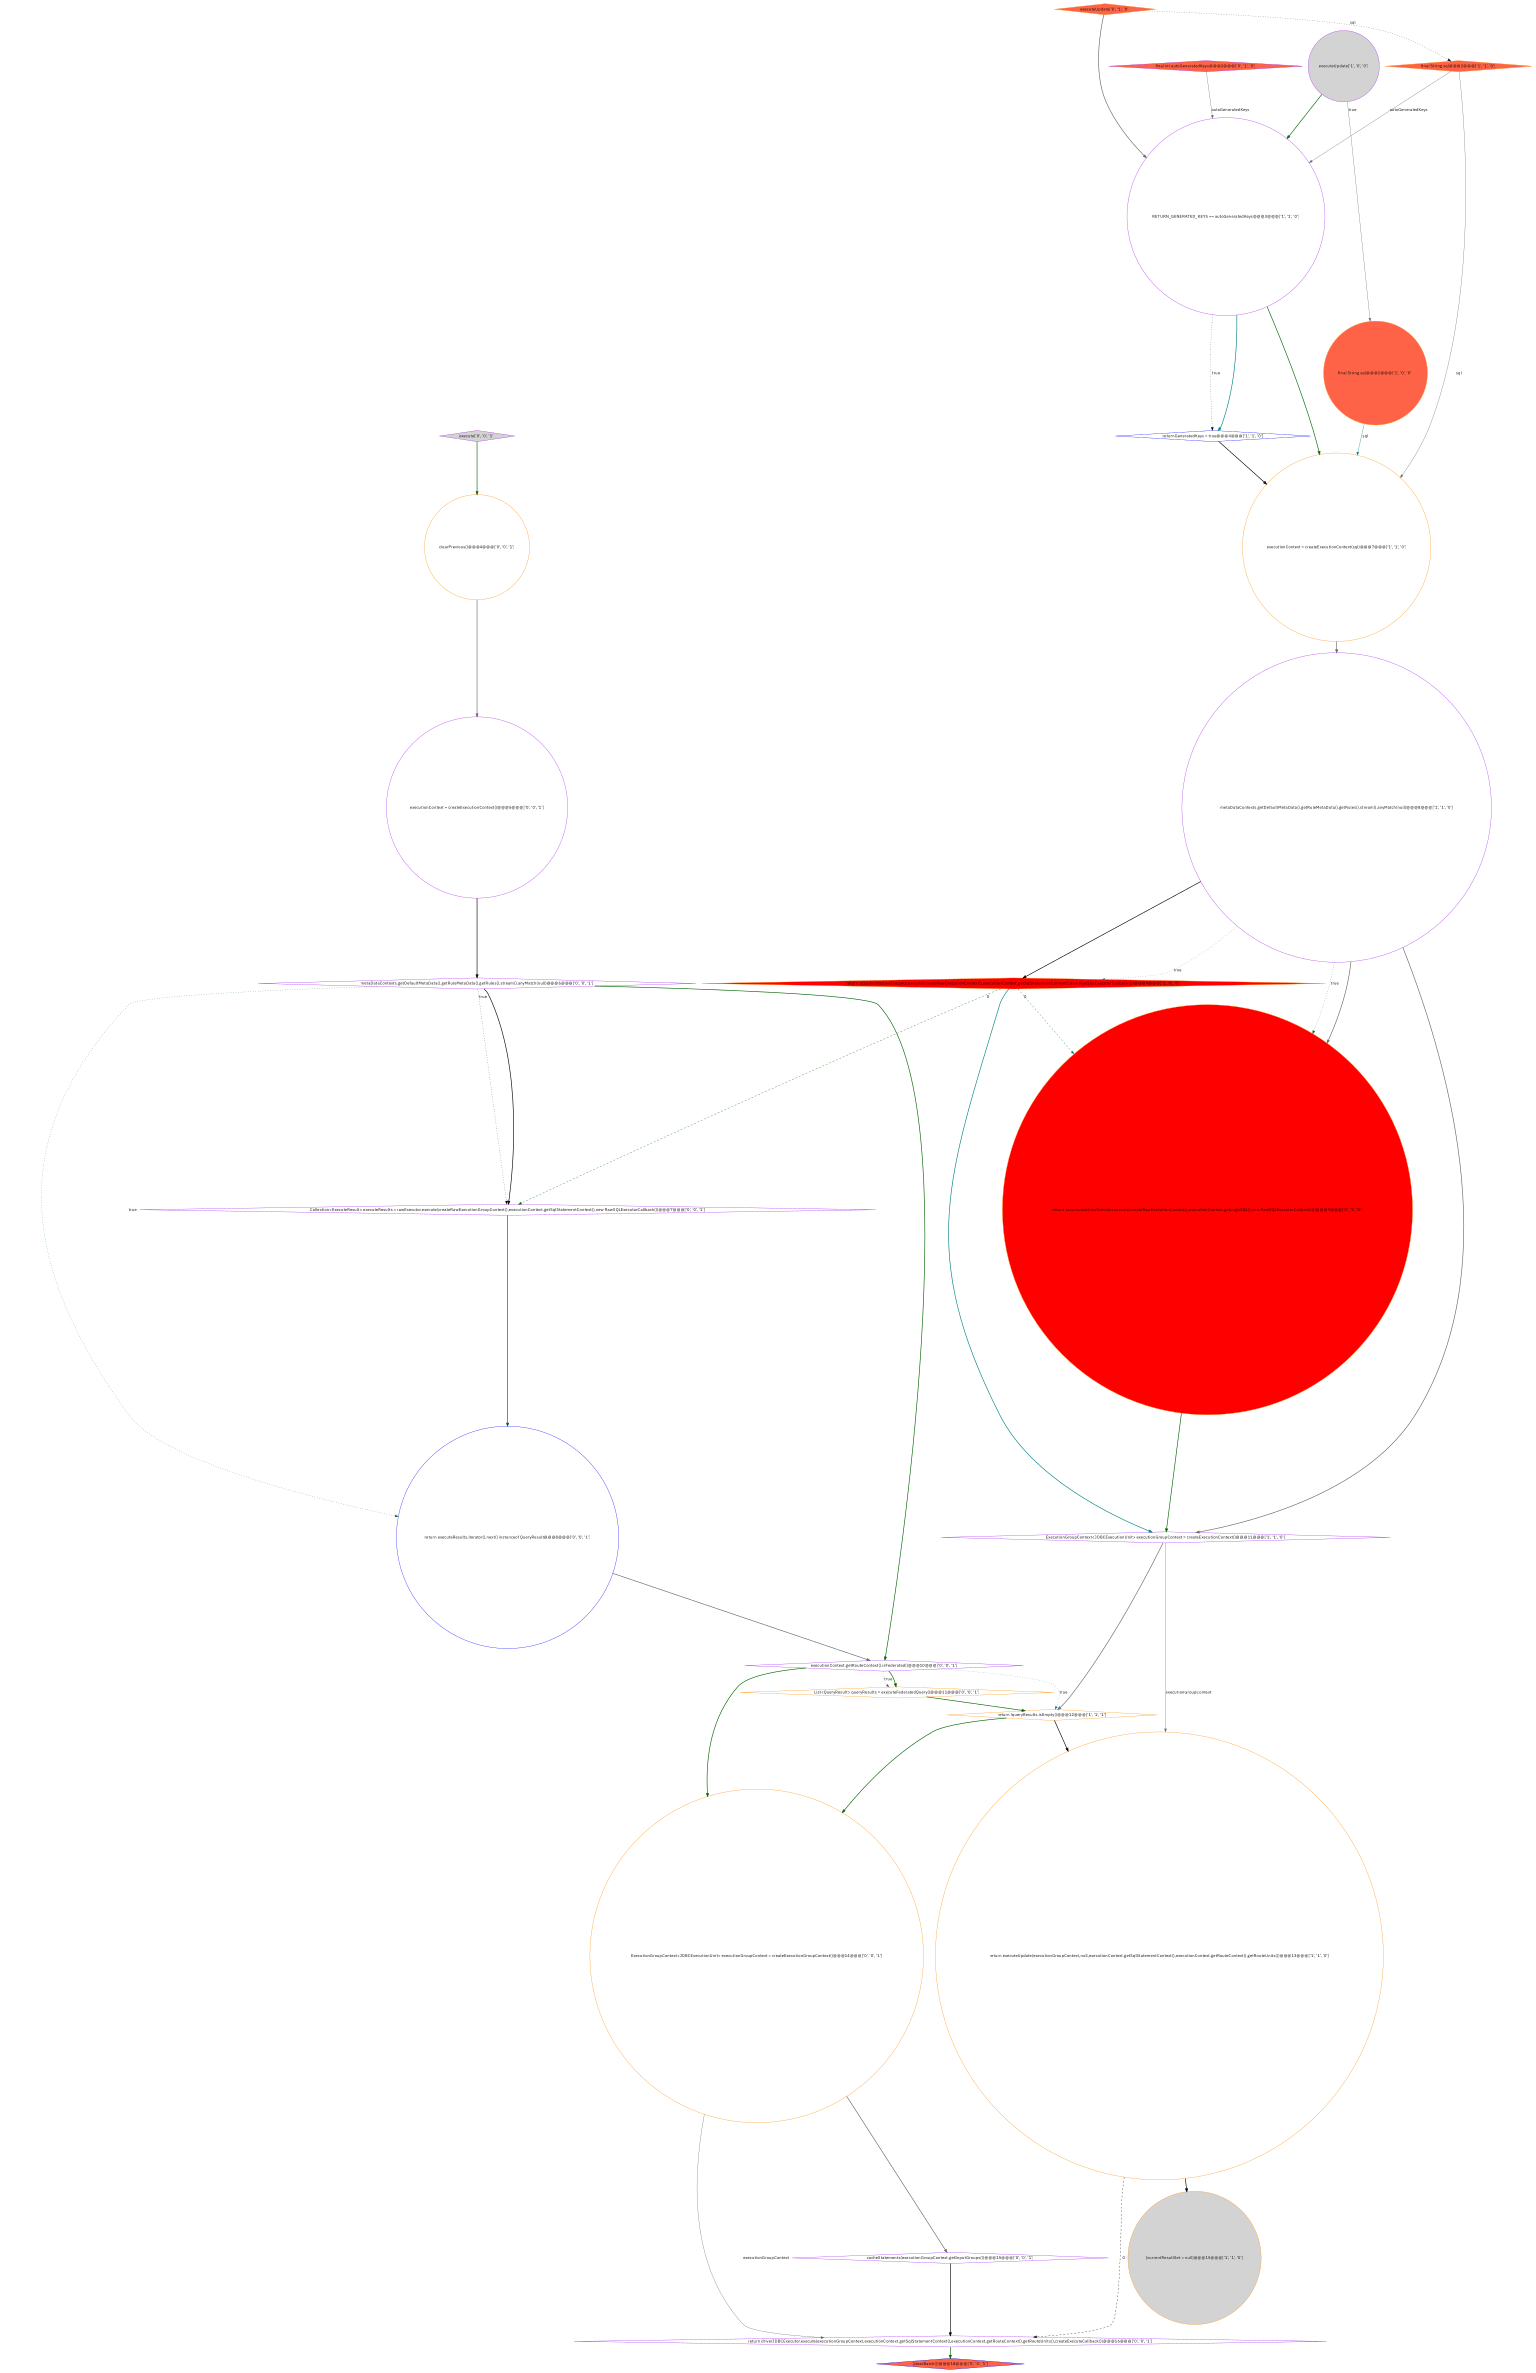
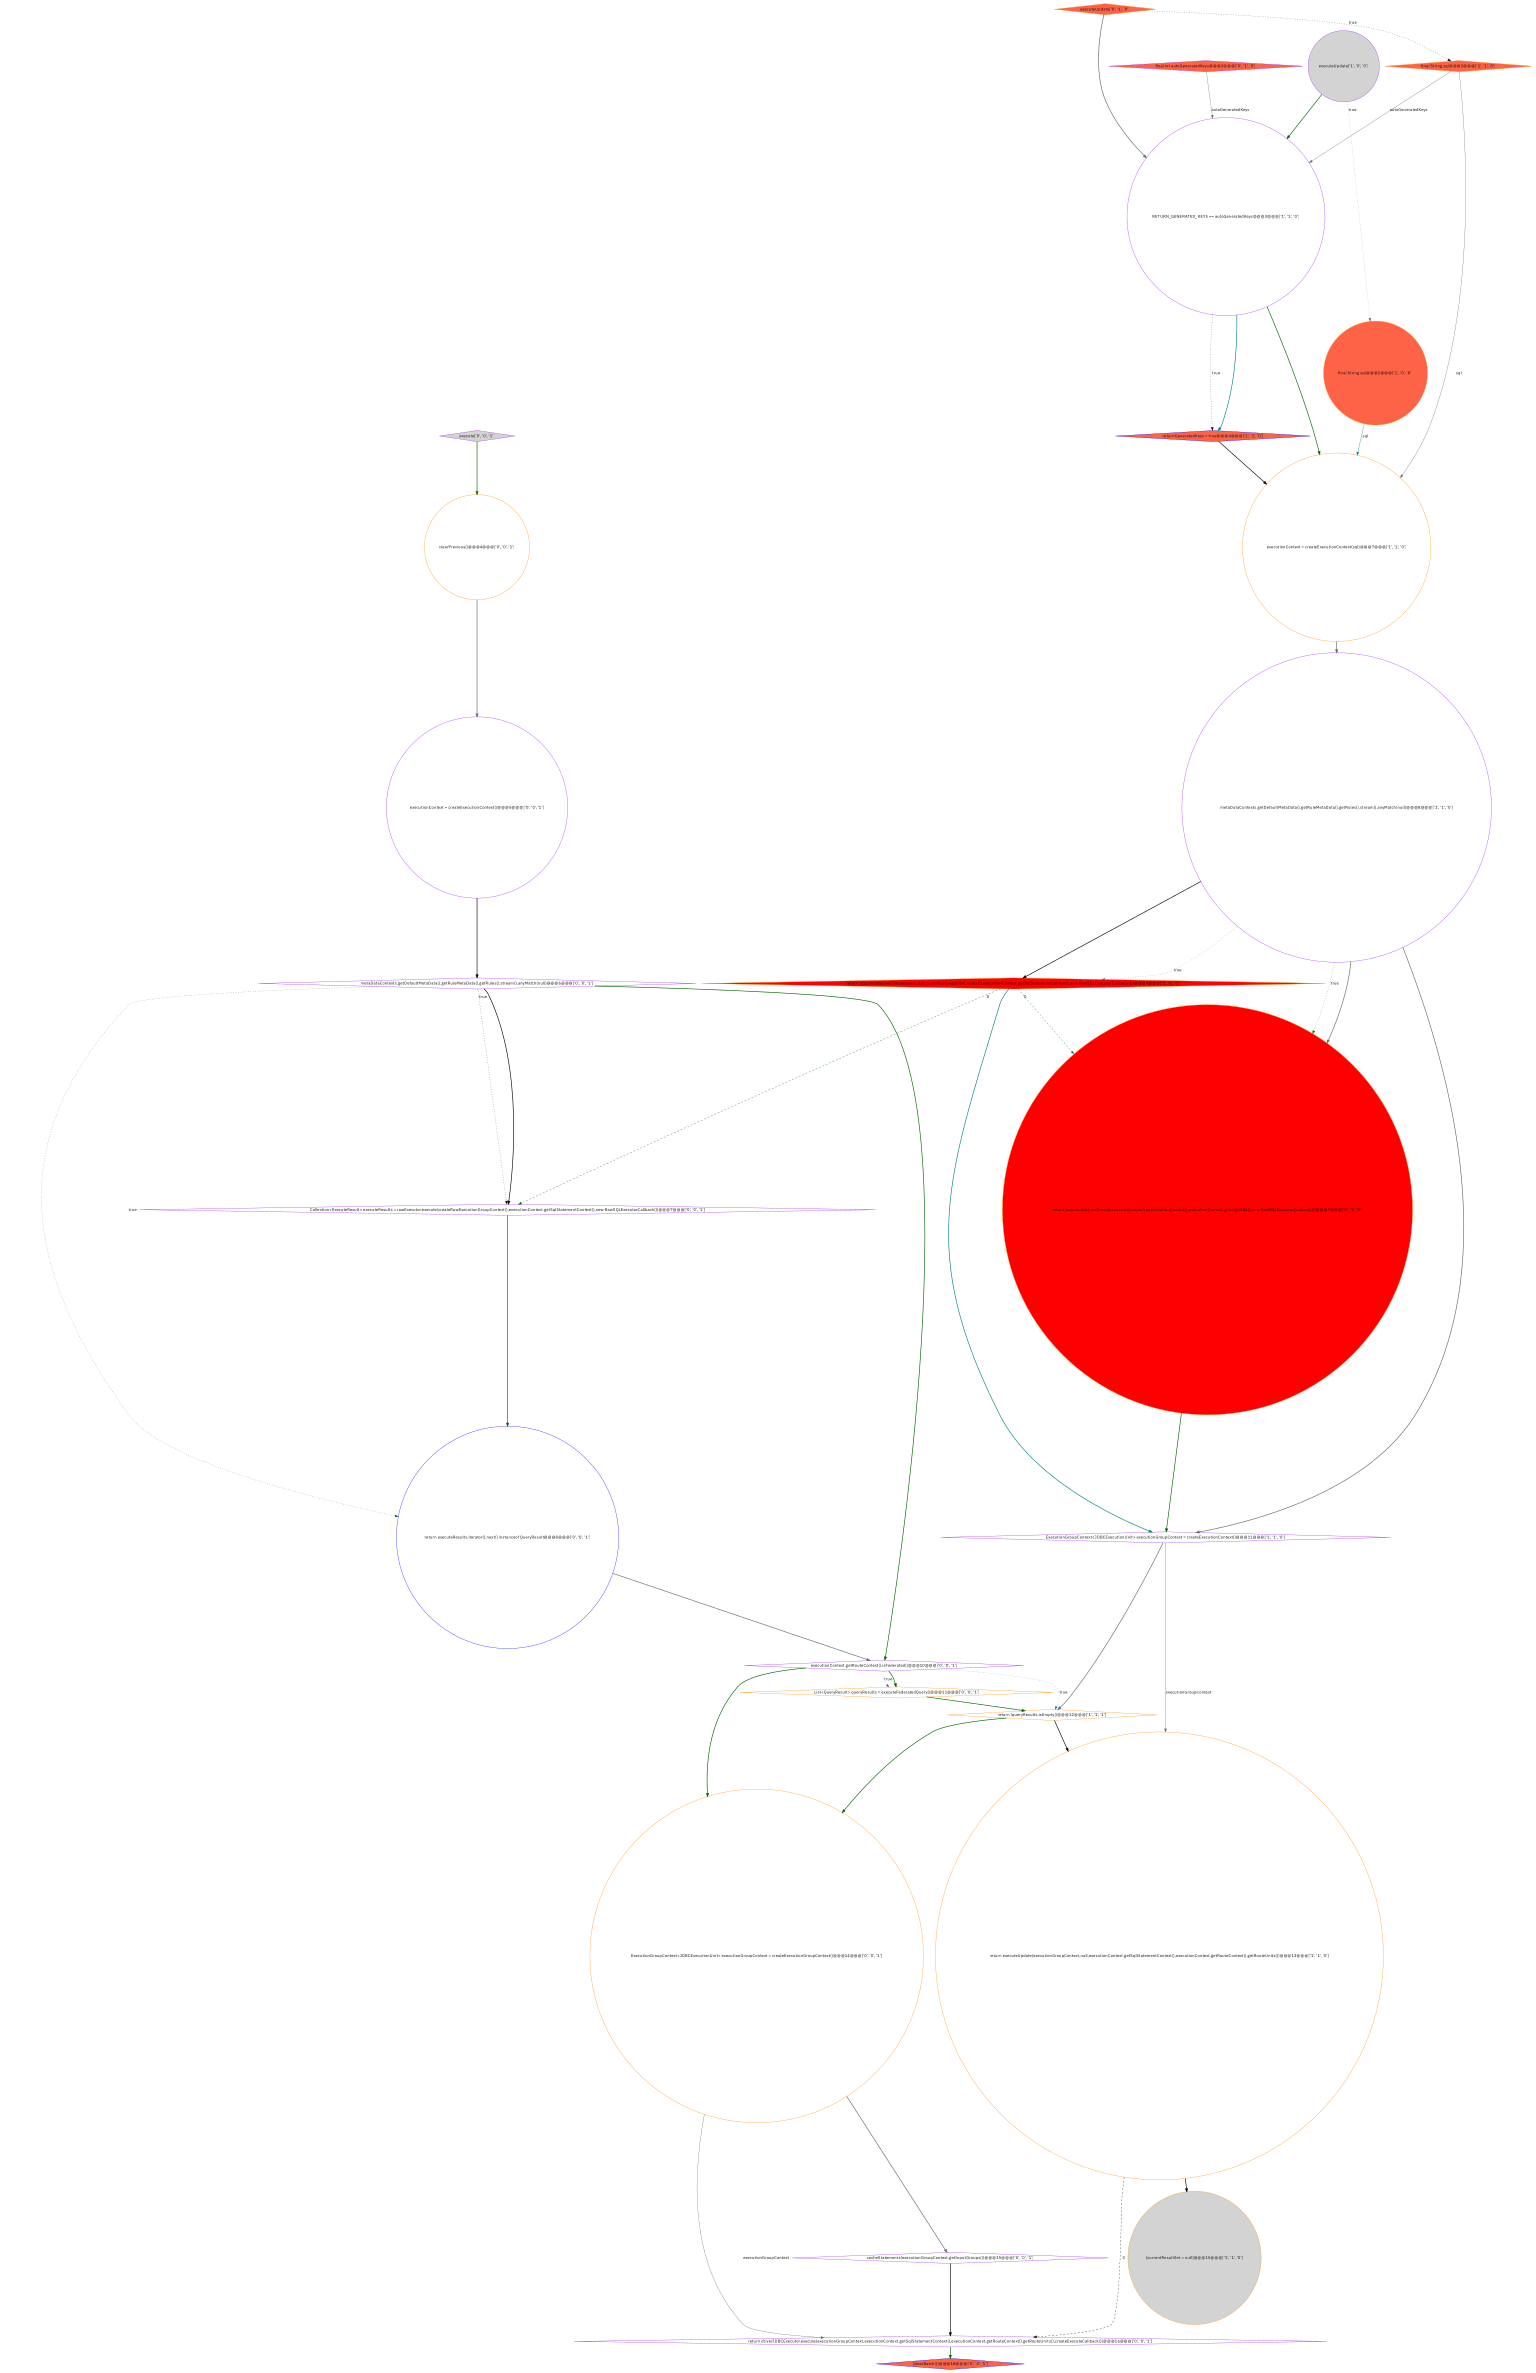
edge "executeUpdate['0', '1', '0']" -> "final String sql@@@2@@@['1', '1', '0']": label "sql" -> "true"
edge "executeUpdate['1', '0', '0']" -> "final String sql@@@2@@@['1', '0', '0']": style solid -> dotted
node "returnGeneratedKeys = true@@@4@@@['1', '1', '0']": fillcolor white -> tomato
